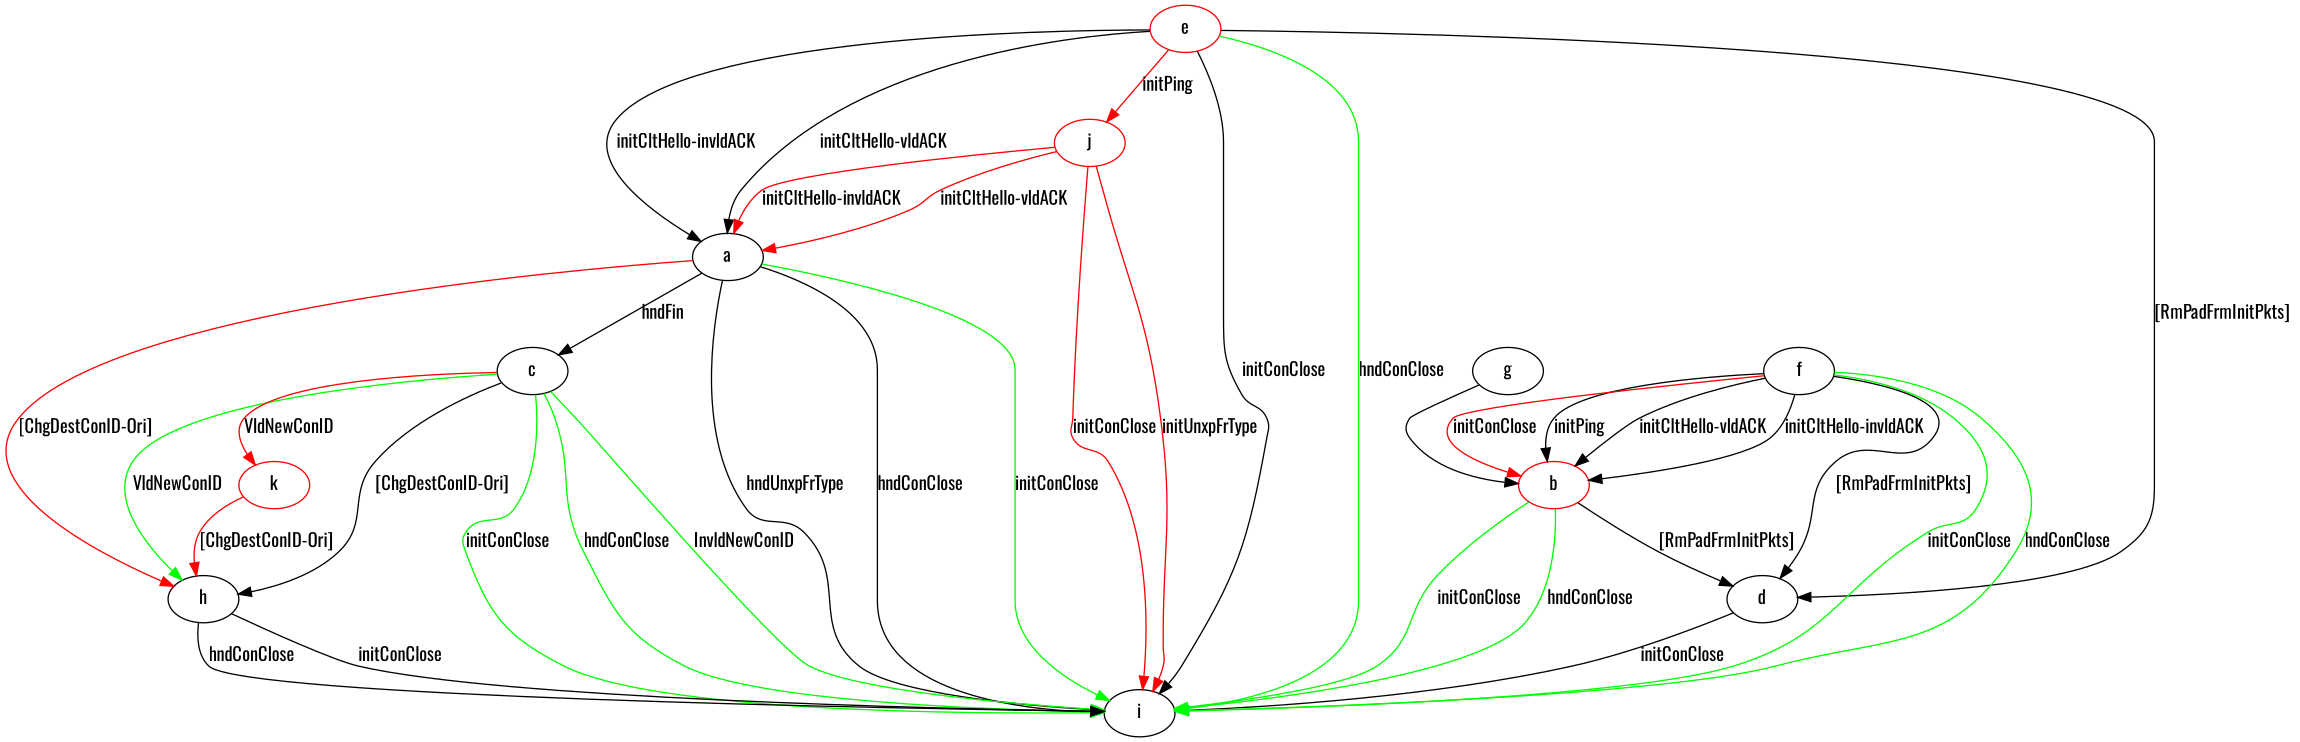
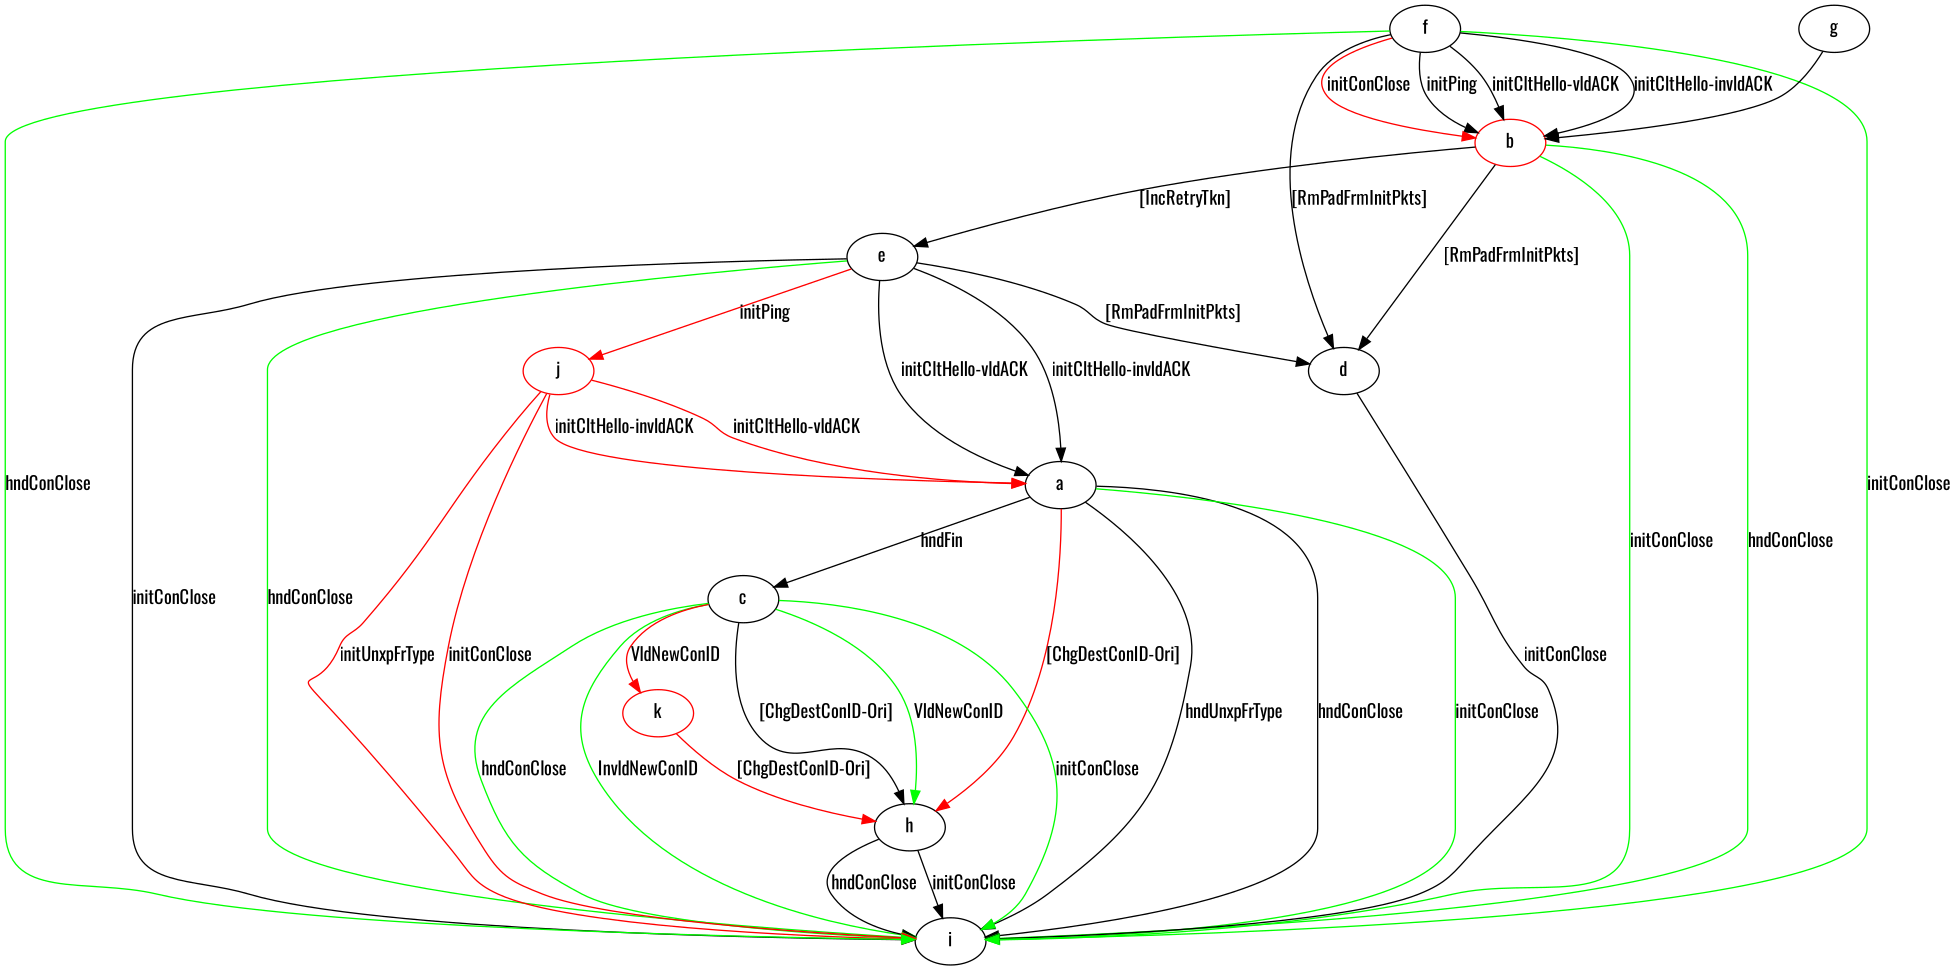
node "e": color red -> black
edge "b" -> "e": added, label "[IncRetryTkn]"
